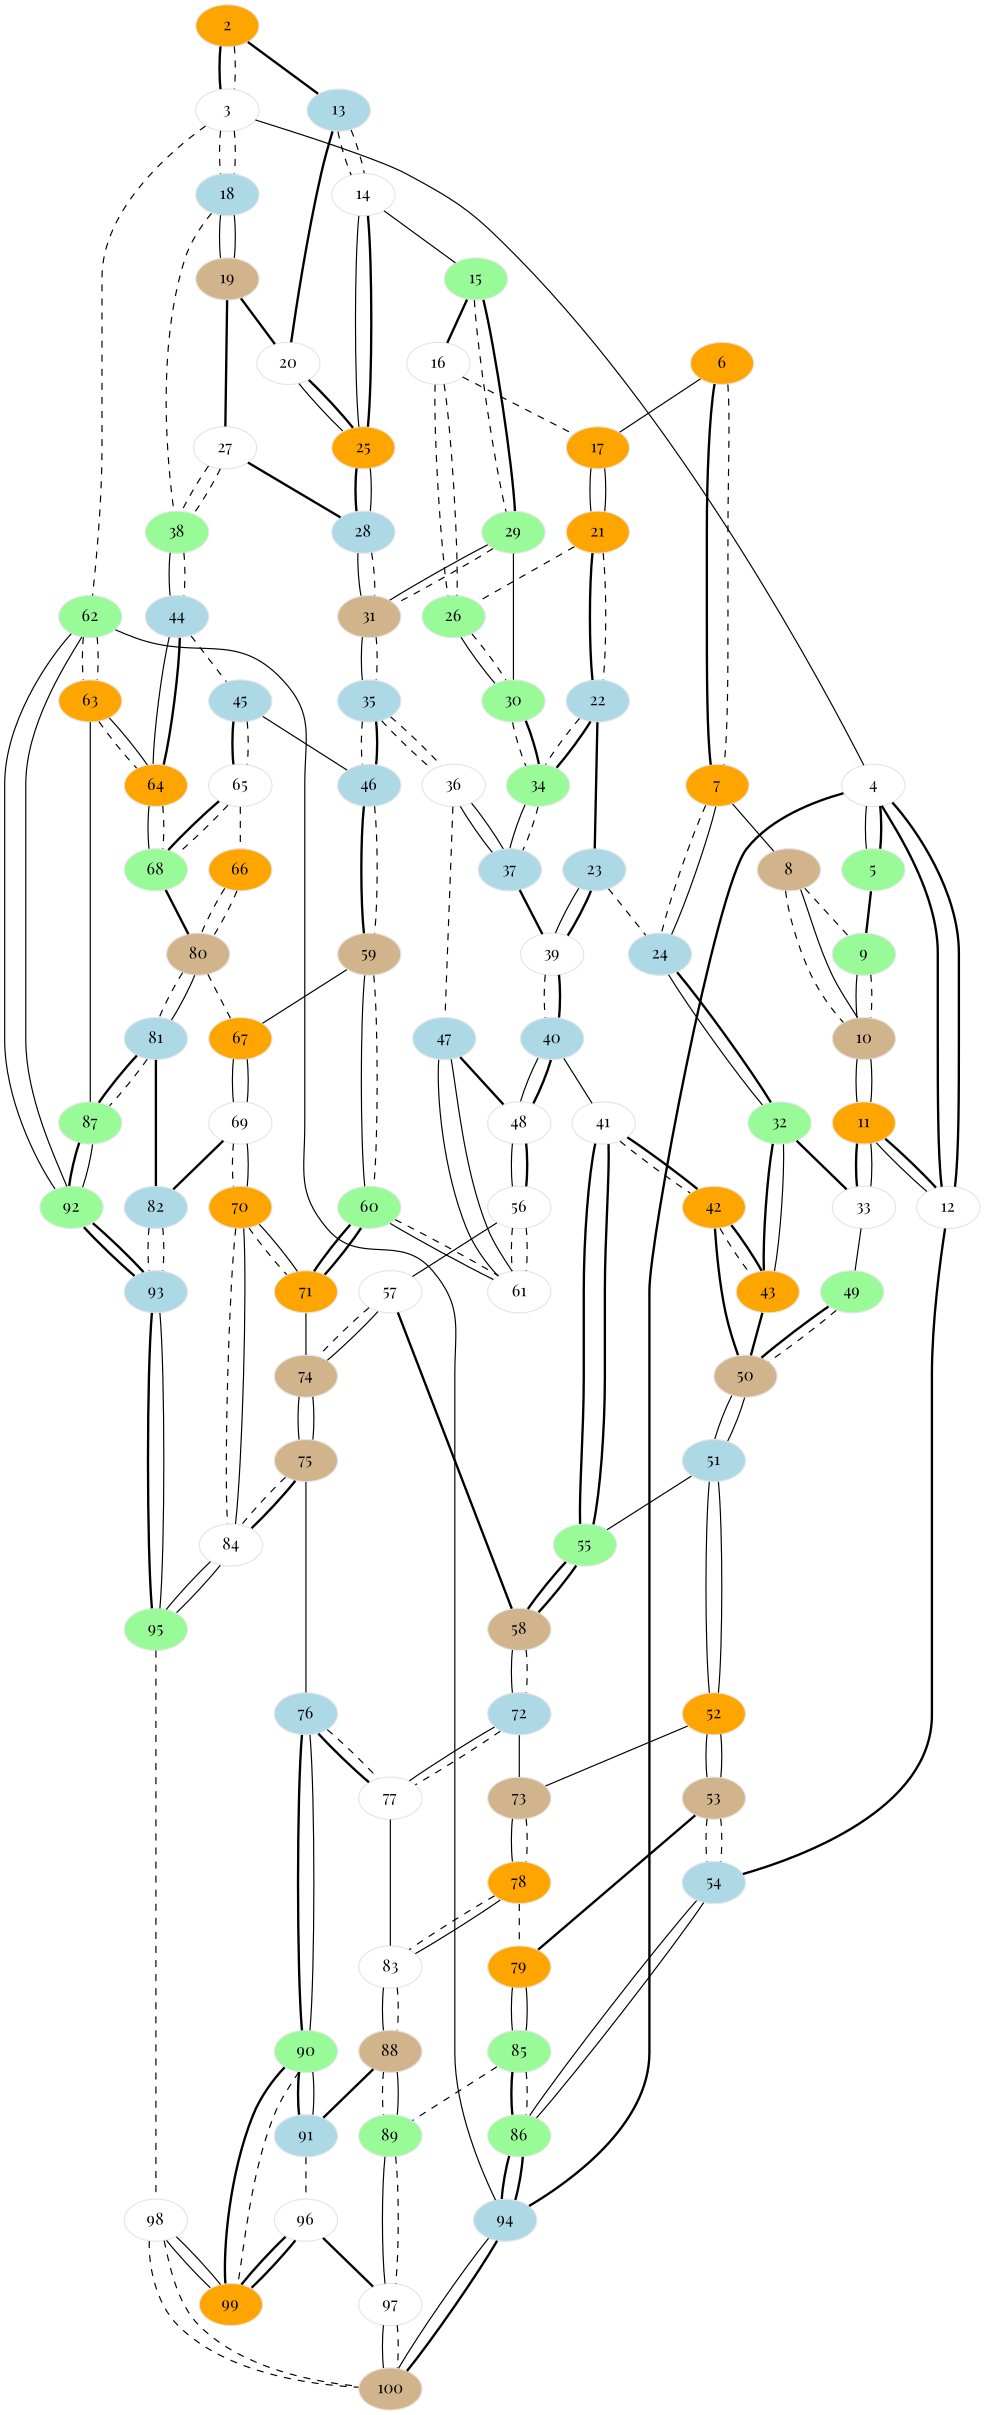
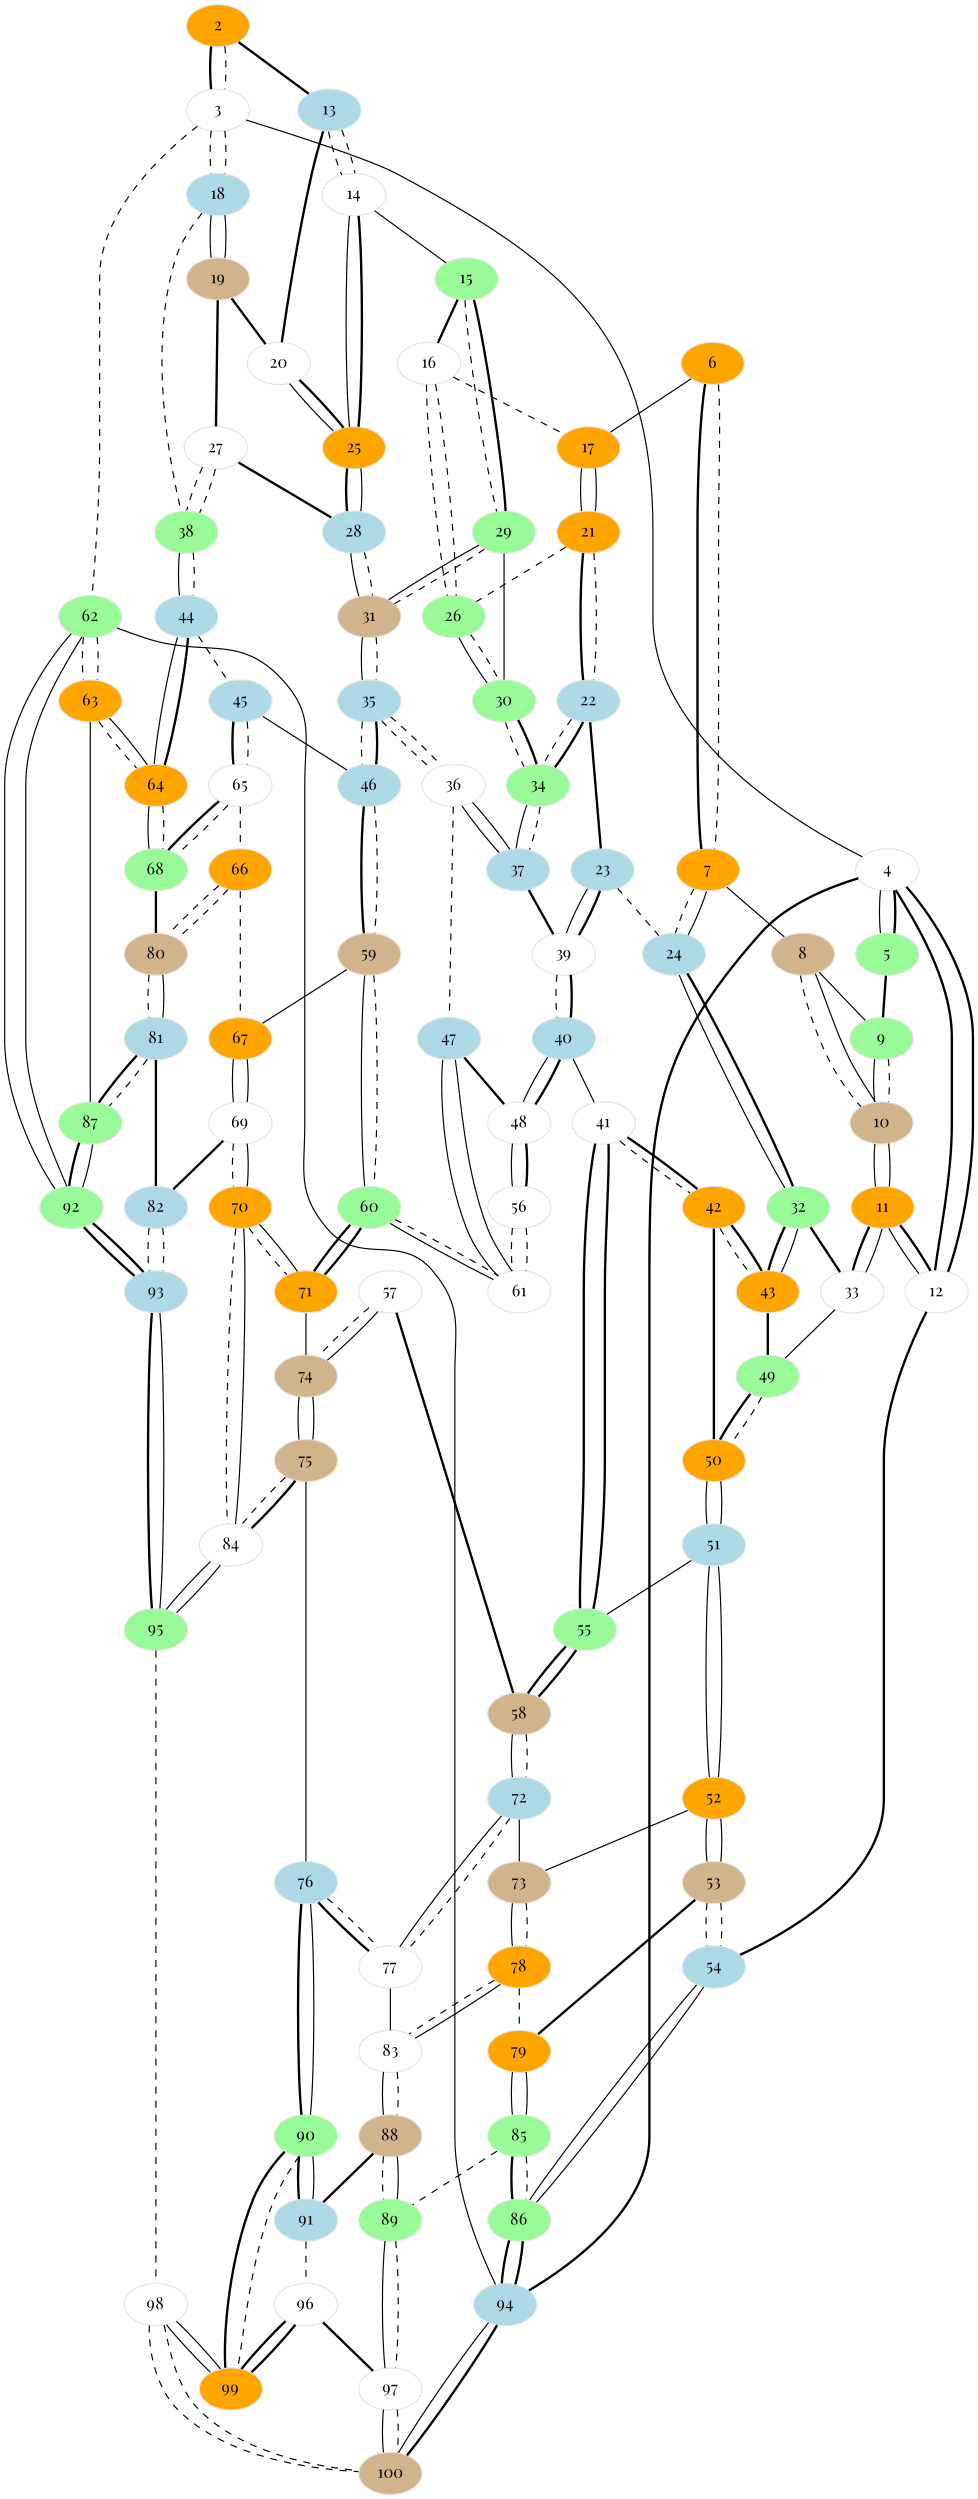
edge "8" -- "9": style dashed -> solid
edge "80" -- "67": now "66" -- "67"
edge "56" -- "57": removed
edge "43" -- "50": now "43" -- "49"
node "50": fillcolor tan -> orange
